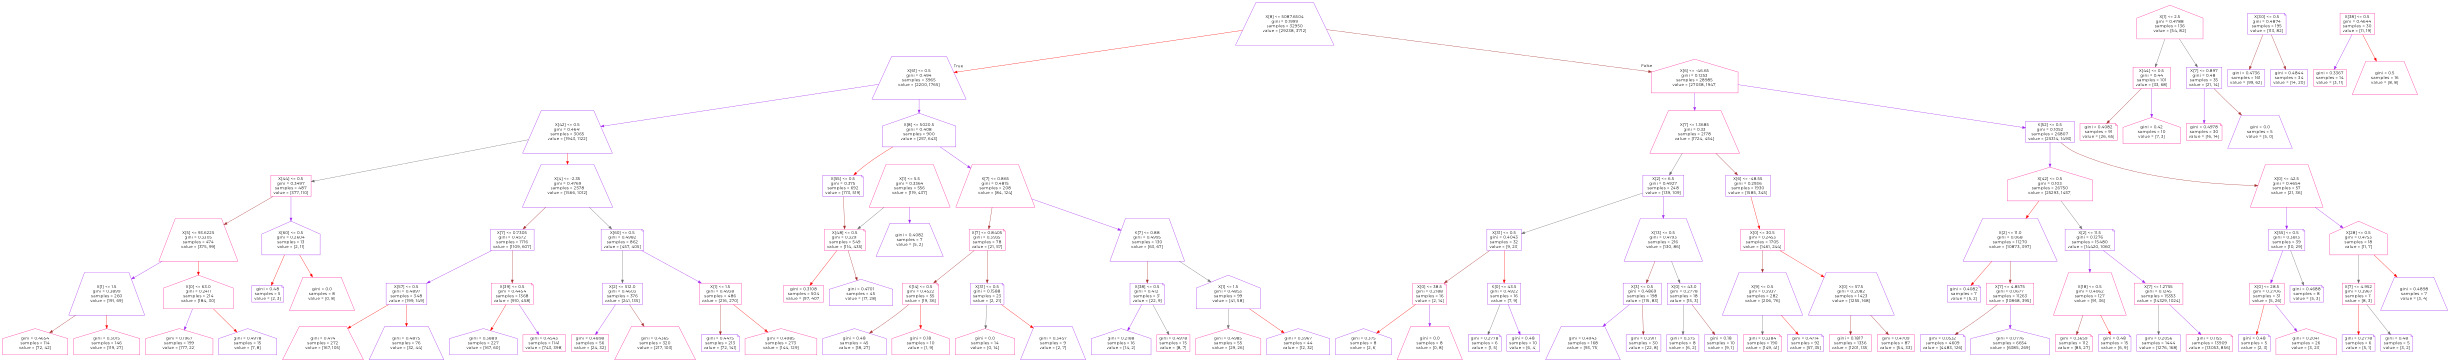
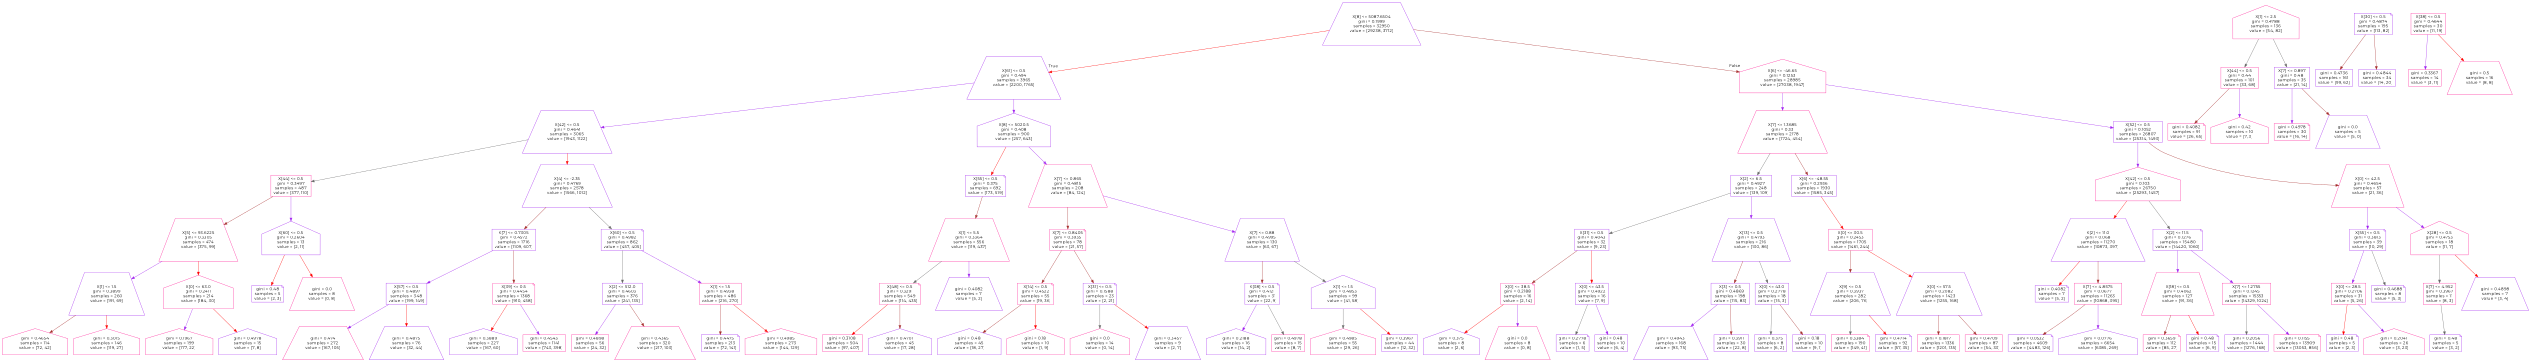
edge "X[55] <= 0.5 gini = 0.375 samples = 692 value = [173, 519]" -> "X[48] <= 0.5 gini = 0.3291 samples = 549 value = [114, 435]": now "X[55] <= 0.5 gini = 0.375 samples = 692 value = [173, 519]" -> "X[1] <= 5.5 gini = 0.3364 samples = 556 value = [119, 437]"
edge "X[57] <= 0.5 gini = 0.4897 samples = 348 value = [199, 149]" -> "gini = 0.474 samples = 272 value = [167, 105]": color red -> purple
node "gini = 0.3967 samples = 44 value = [12, 32]": shape house -> box
node "gini = 0.2778 samples = 6 value = [5, 1]": removed
